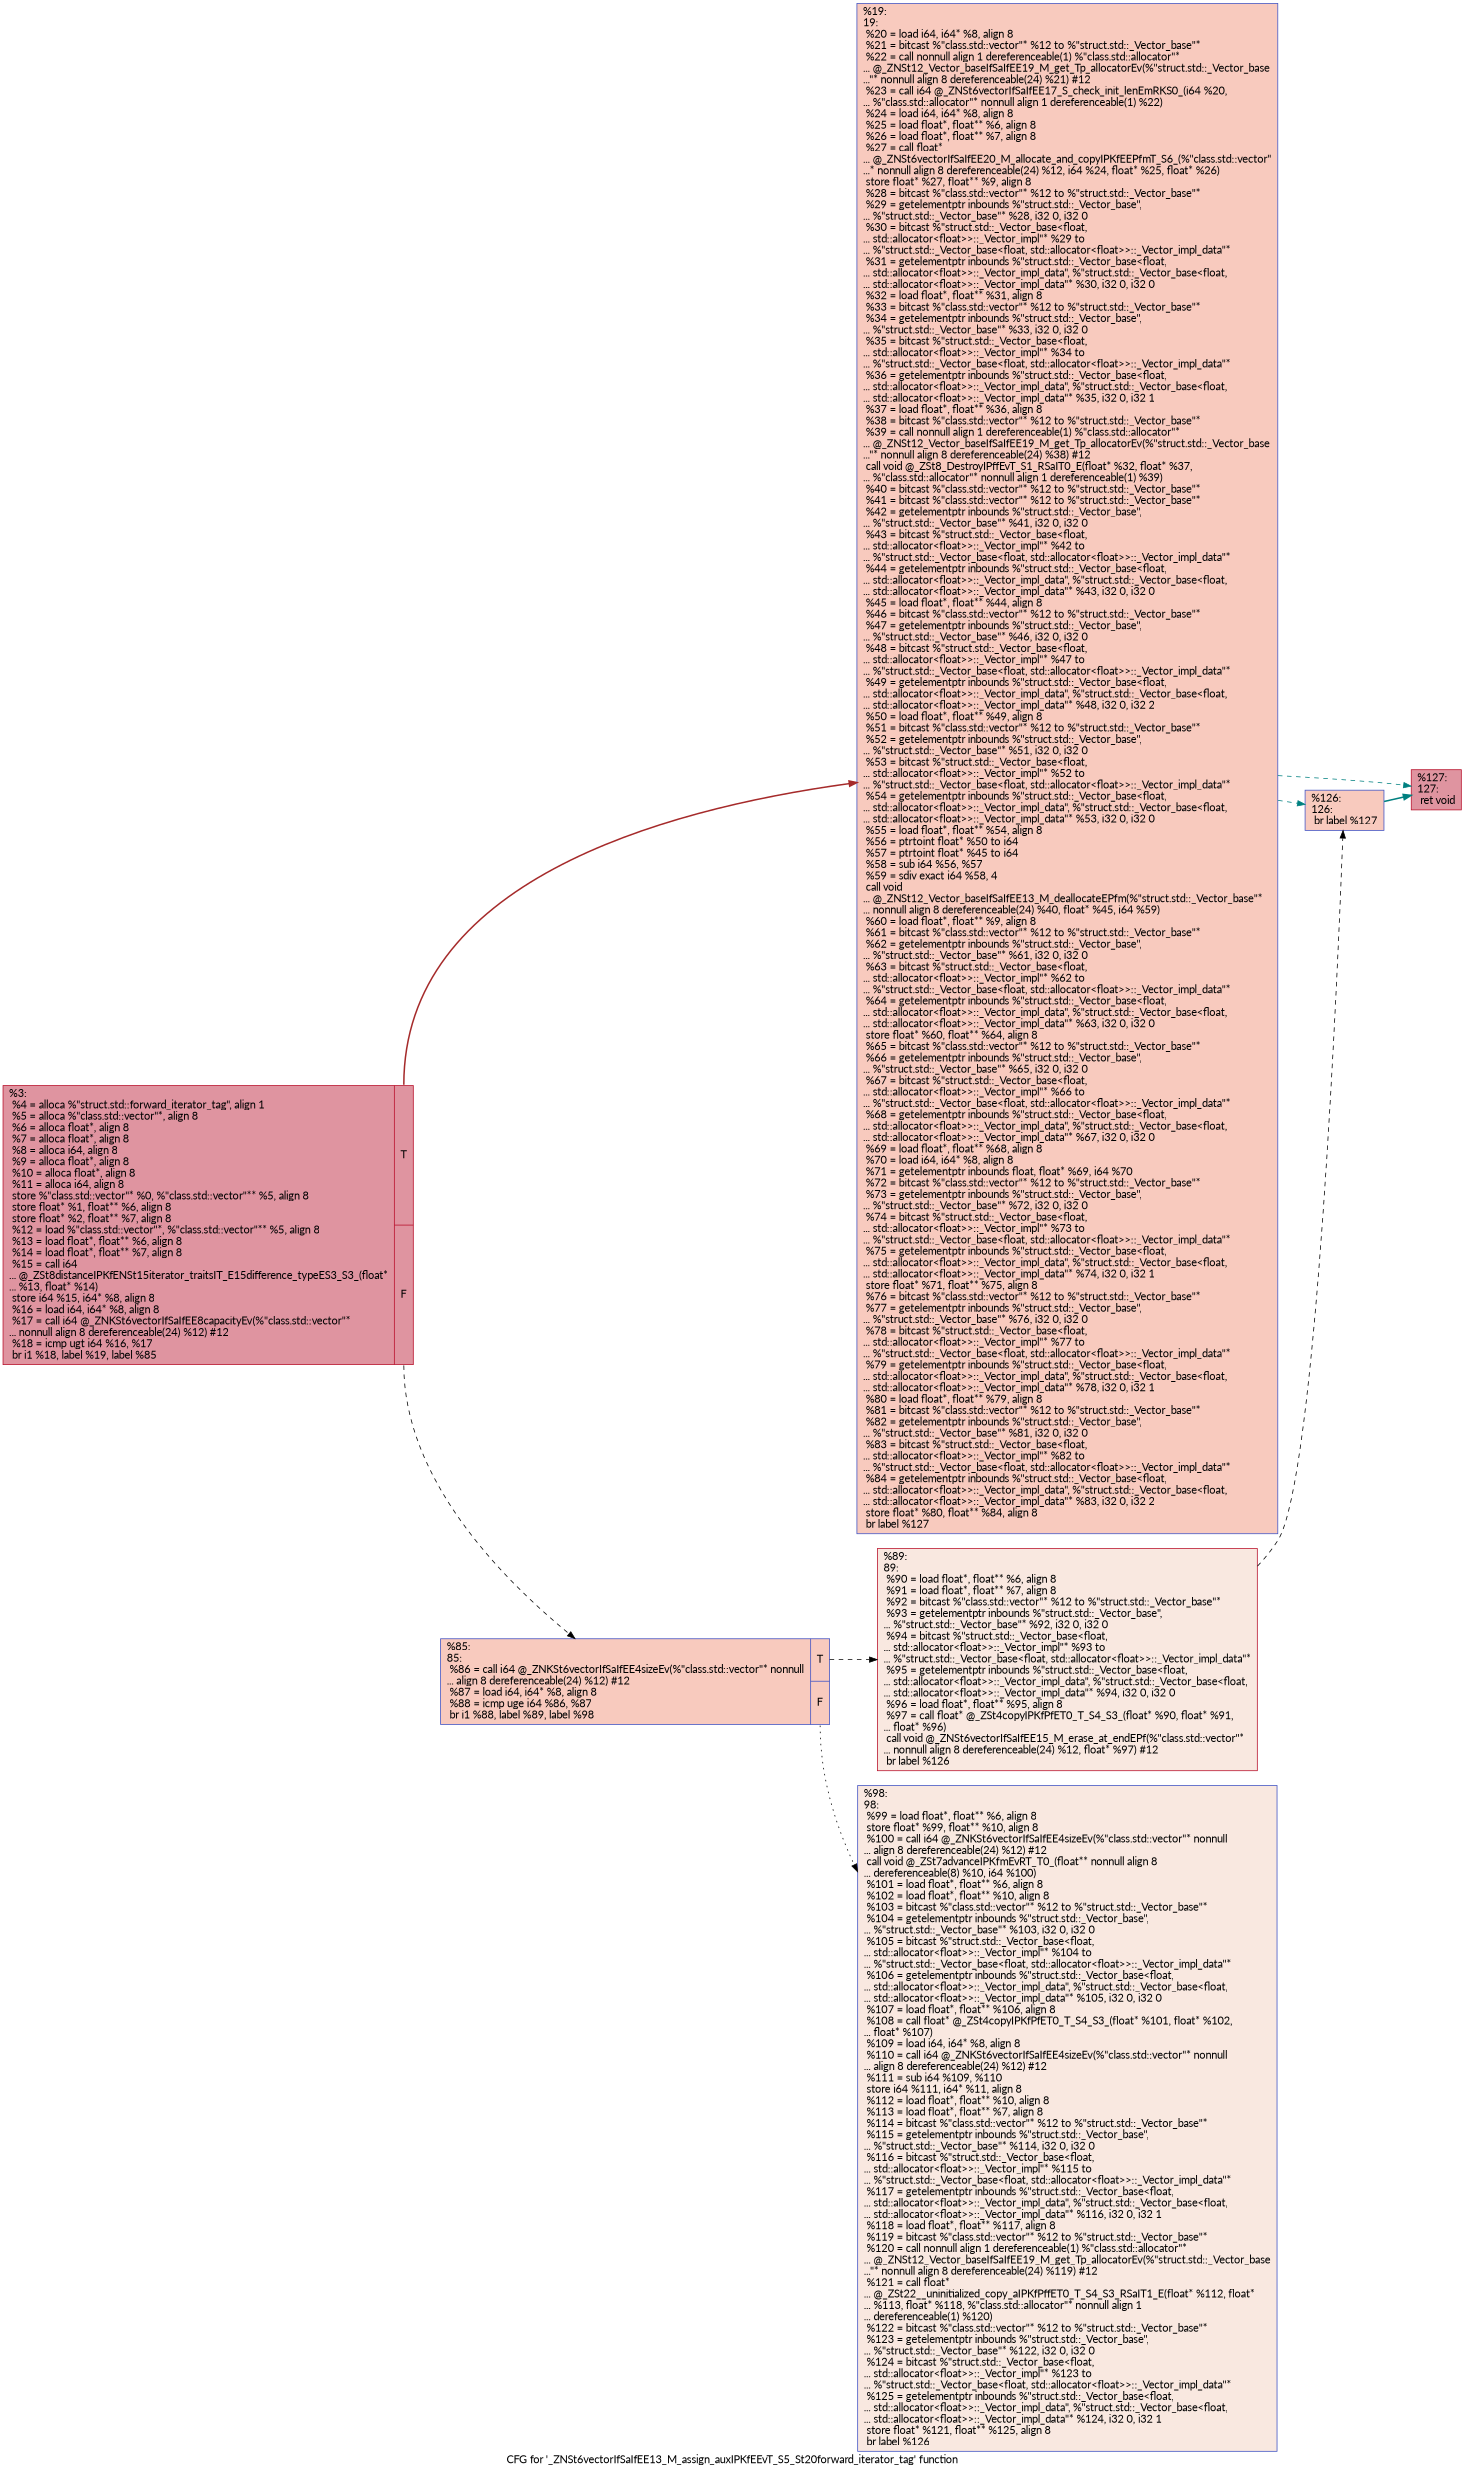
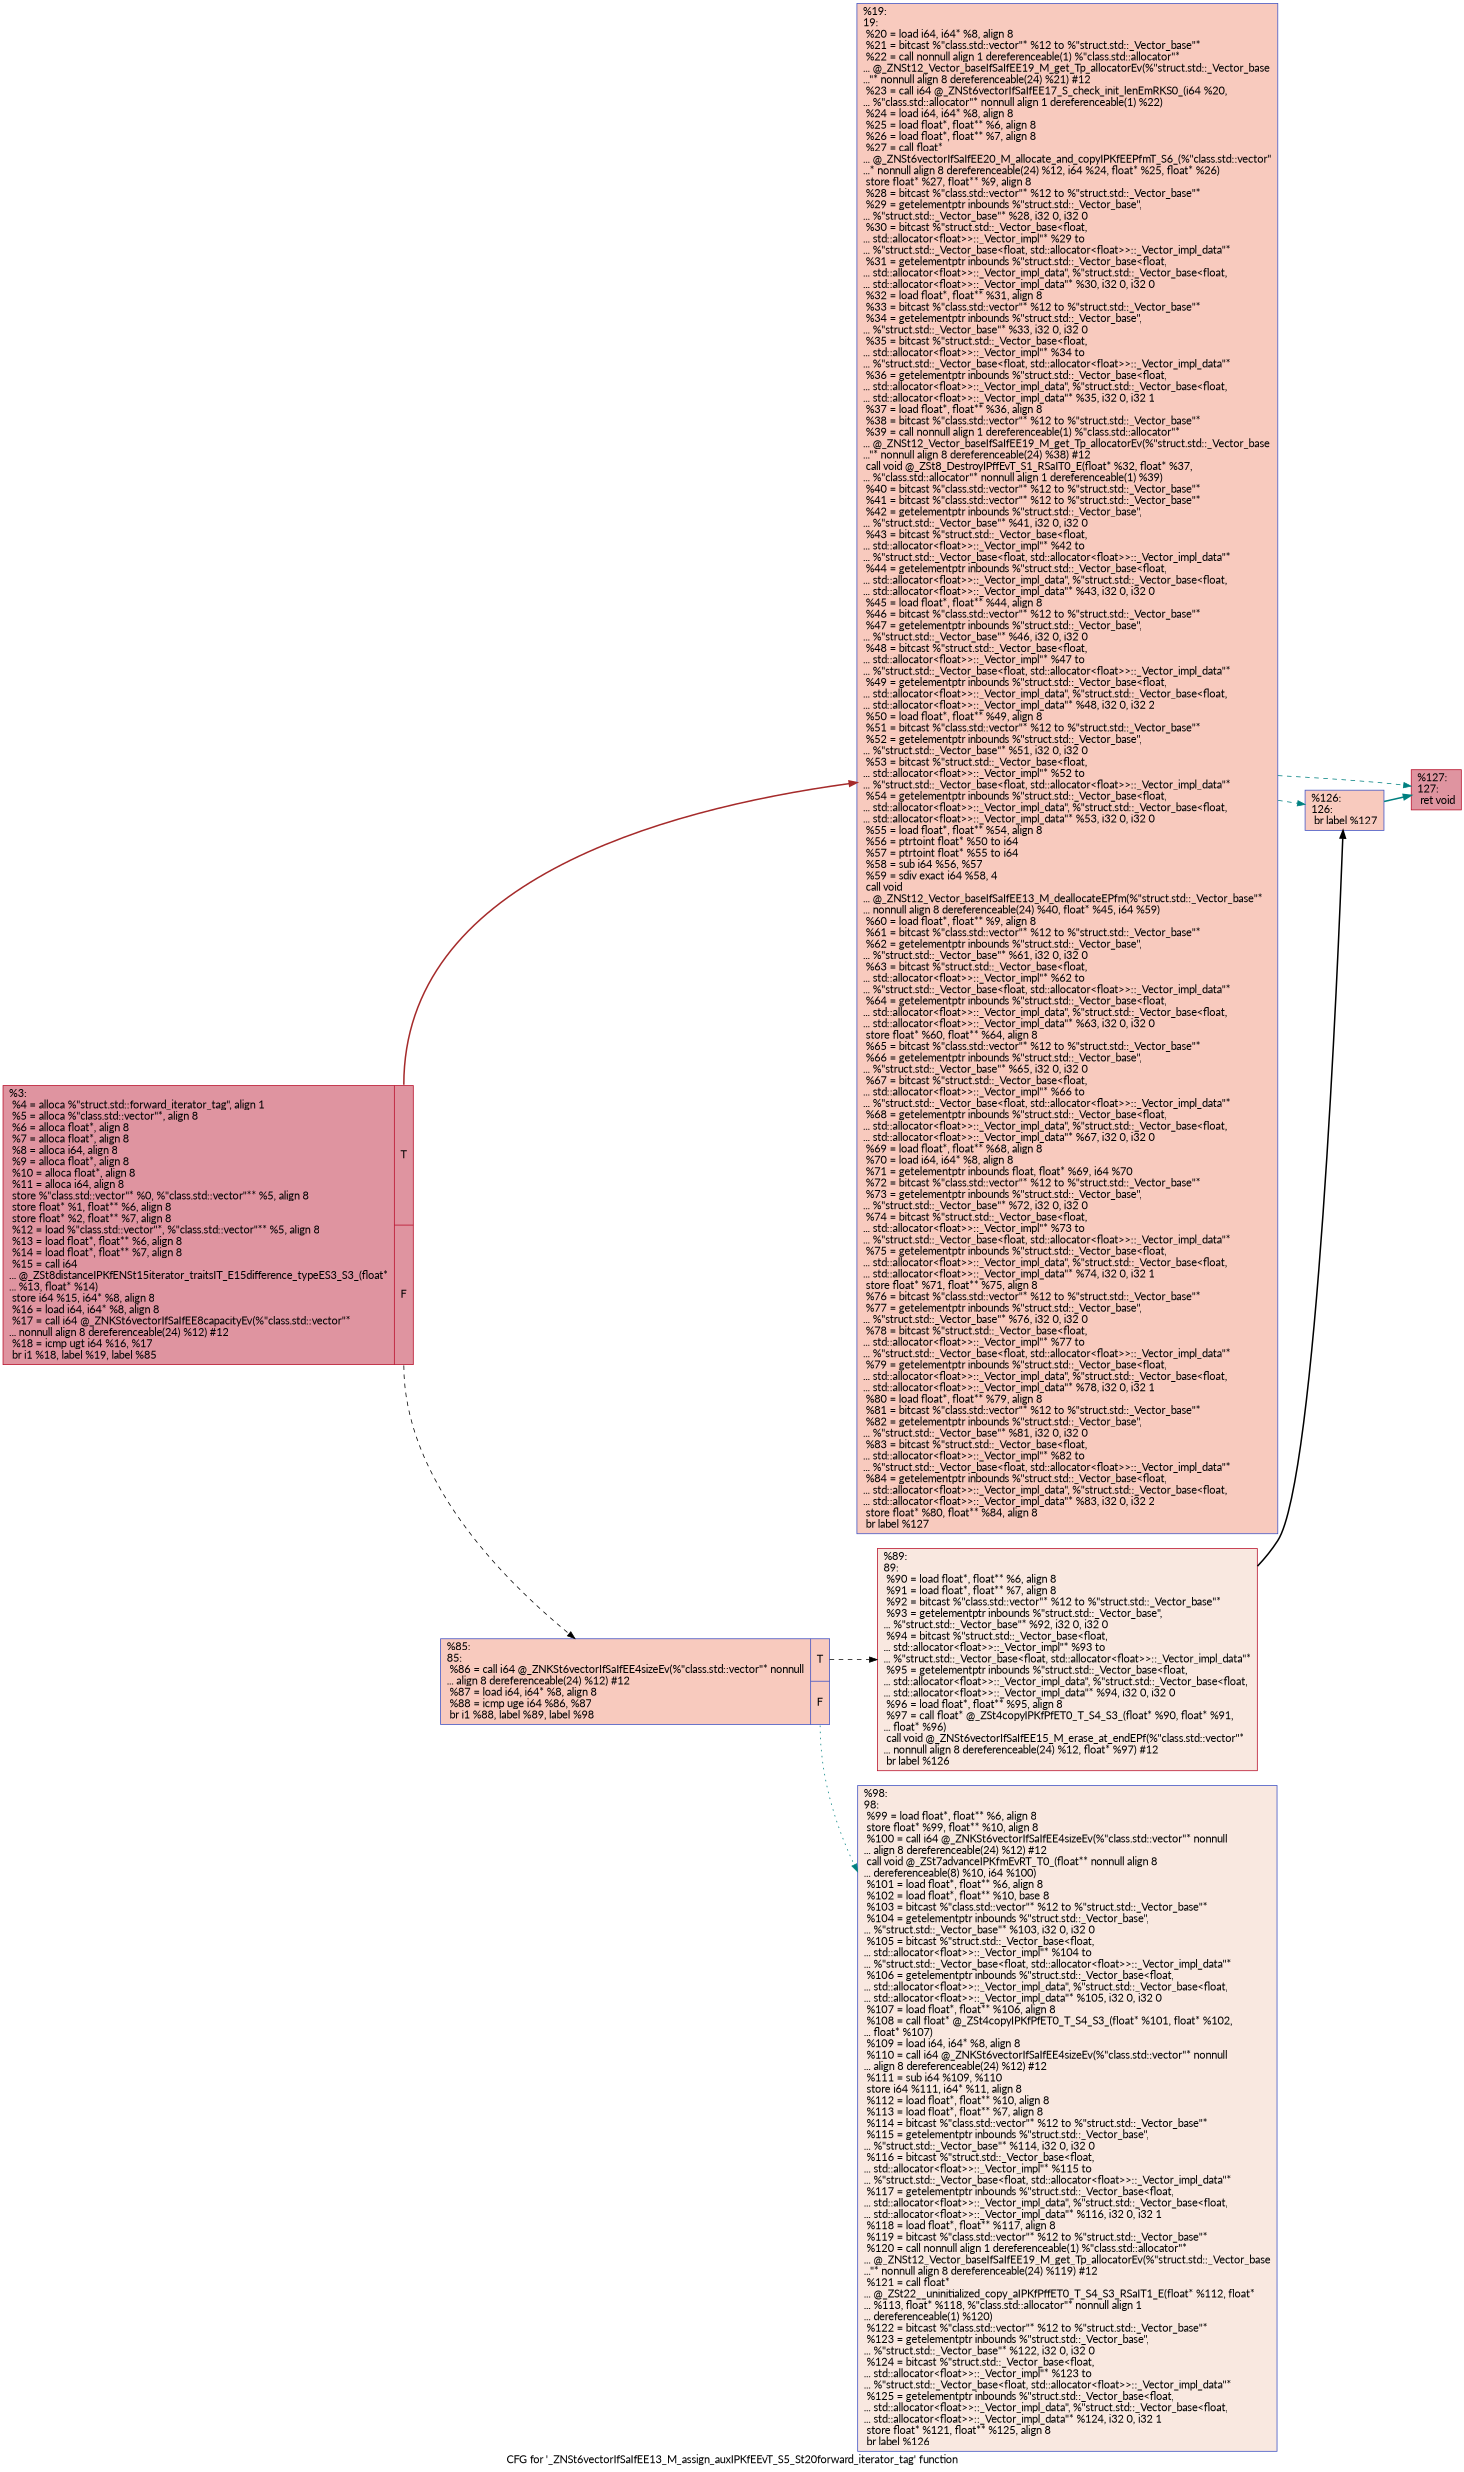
node "%19:": text "%57 = ptrtoint float* %45 to i64" -> "%57 = ptrtoint float* %55 to i64"
edge "%89:" -> "%126:": style dashed -> bold
edge "%85:" -> "%98:": color black -> teal
node "%98:": text "%102 = load float*, float** %10, align 8" -> "%102 = load float*, float** %10, base 8"
